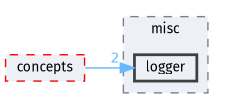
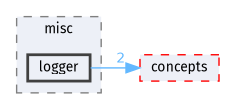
edge "concepts" -> "logger": reversed
